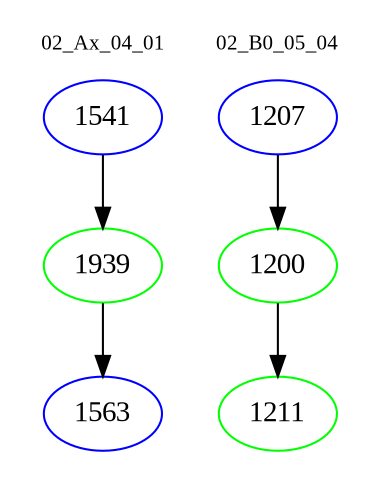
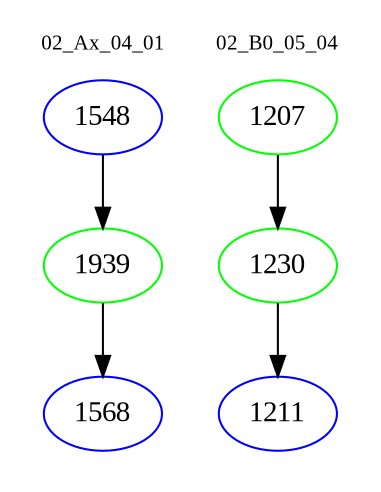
node "1541": label "1541" -> "1548"
node "1207": color blue -> green
node "1200": label "1200" -> "1230"
node "1563": label "1563" -> "1568"
node "1211": color green -> blue
